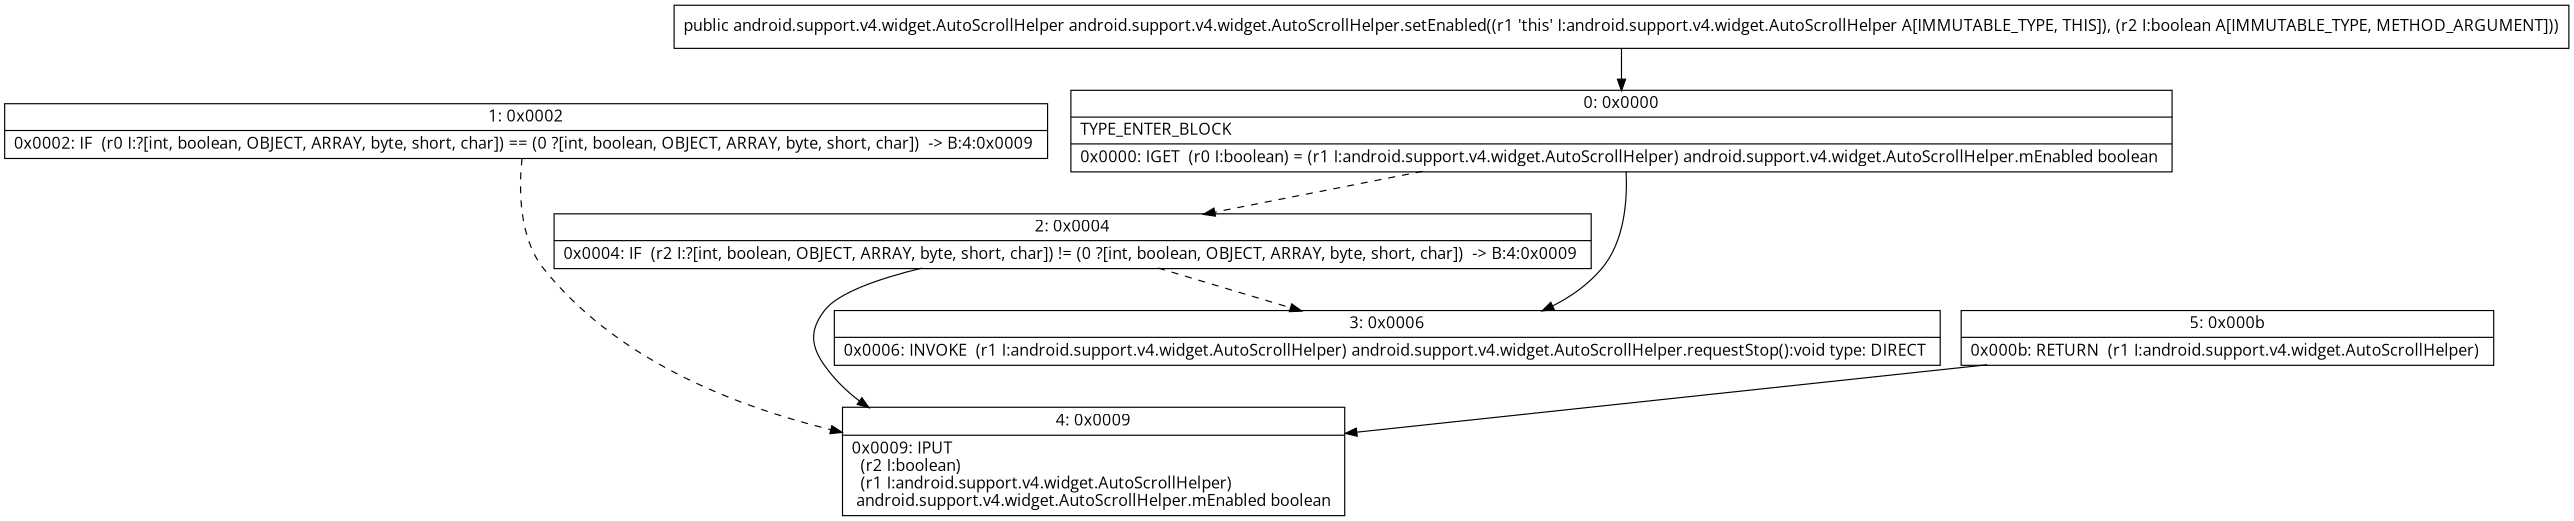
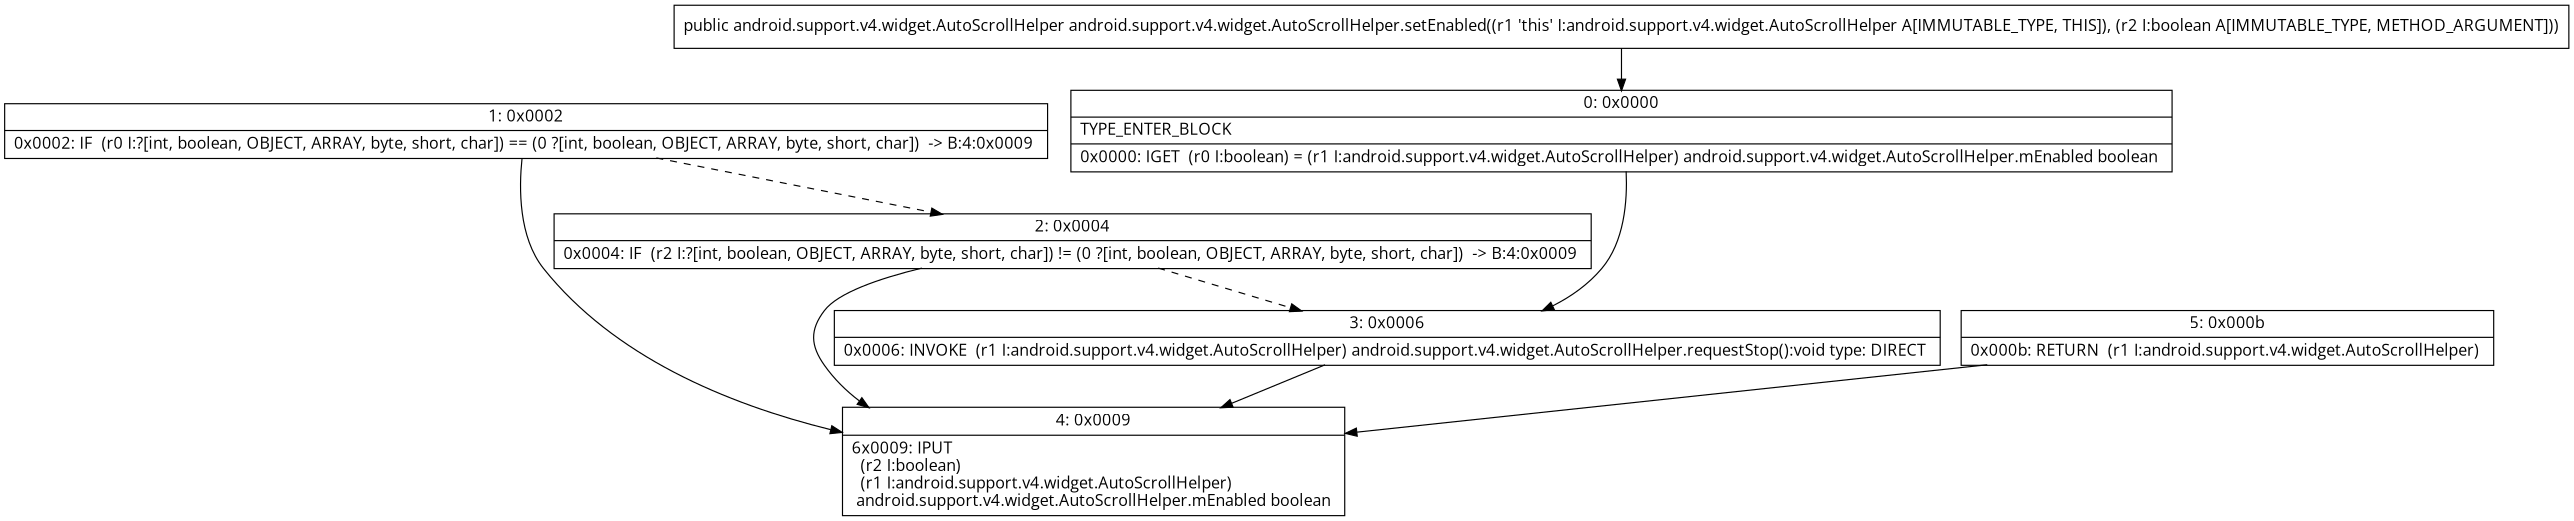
edge "0: 0x0000" -> "2: 0x0004": now "1: 0x0002" -> "2: 0x0004"
edge "1: 0x0002" -> "4: 0x0009": style dashed -> solid
edge "3: 0x0006" -> "4: 0x0009": added
node "4: 0x0009": text "0x0009: IPUT" -> "6x0009: IPUT"
